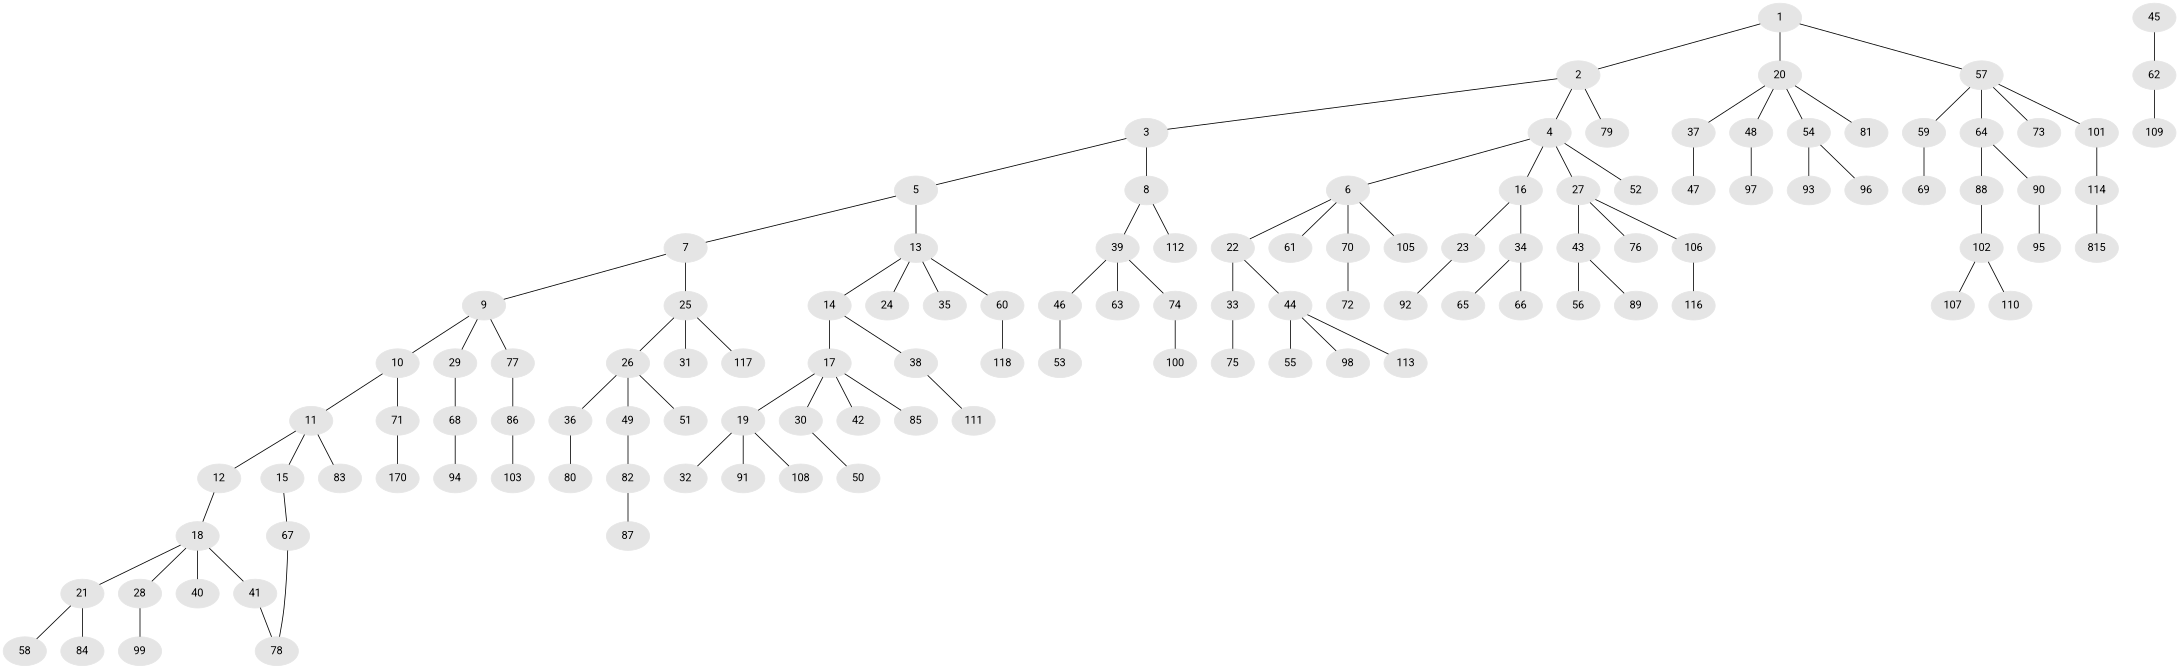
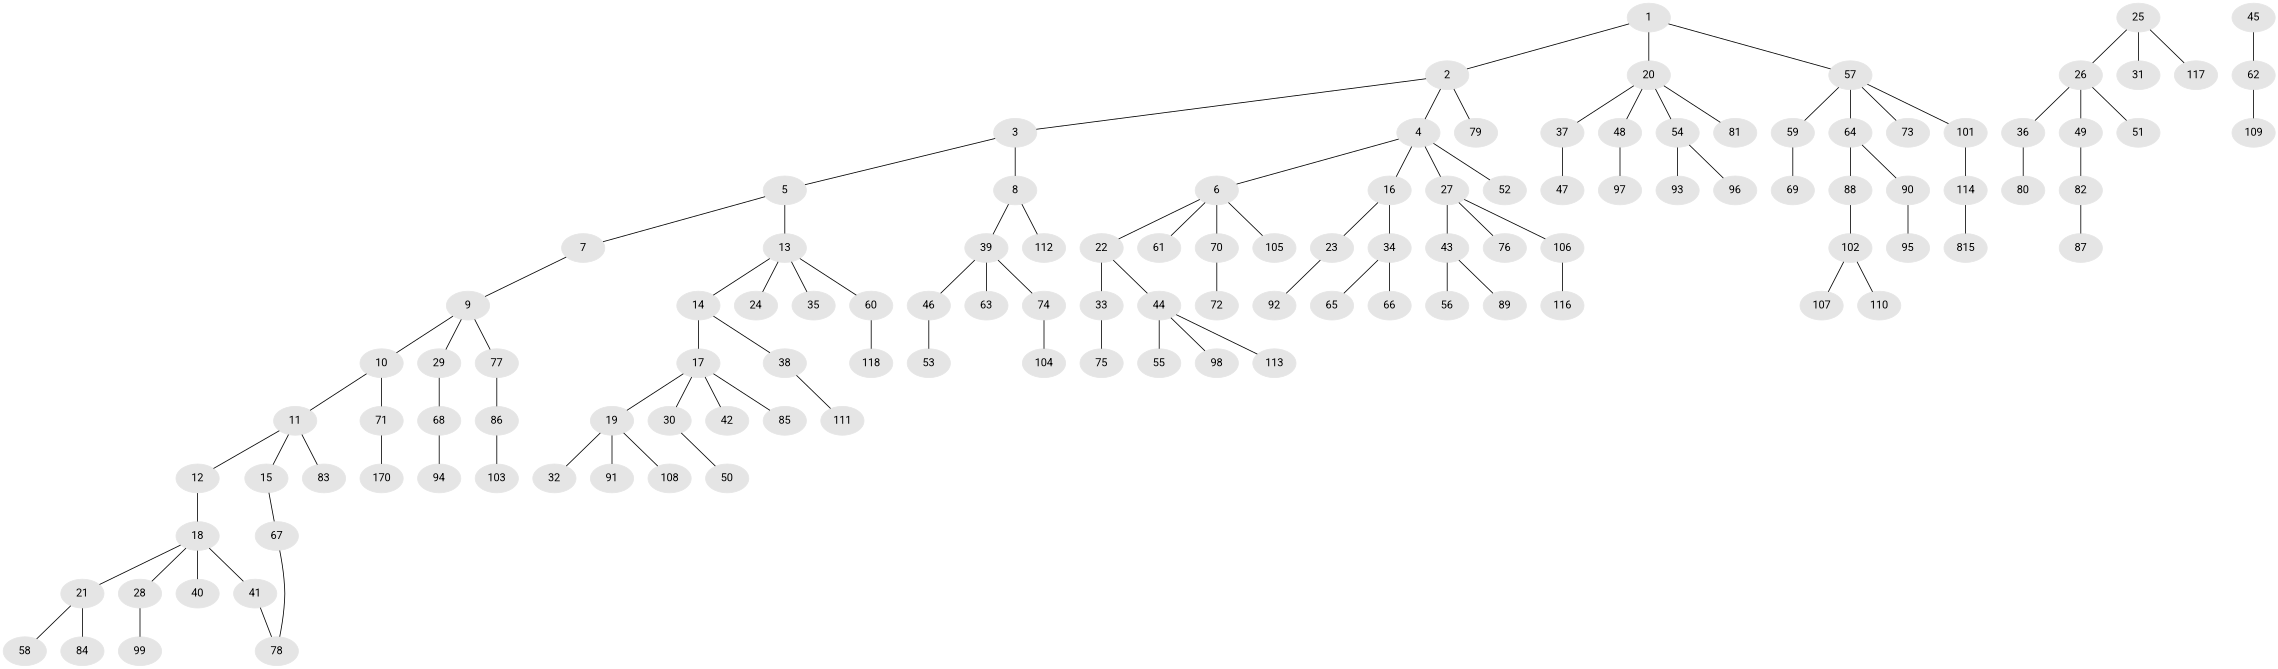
edge "7" -- "25": removed
node "100": label "100" -> "104"
